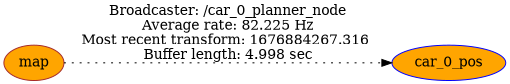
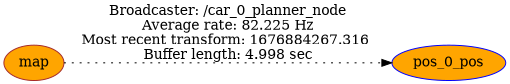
node "car_0_pos": label "car_0_pos" -> "pos_0_pos"
